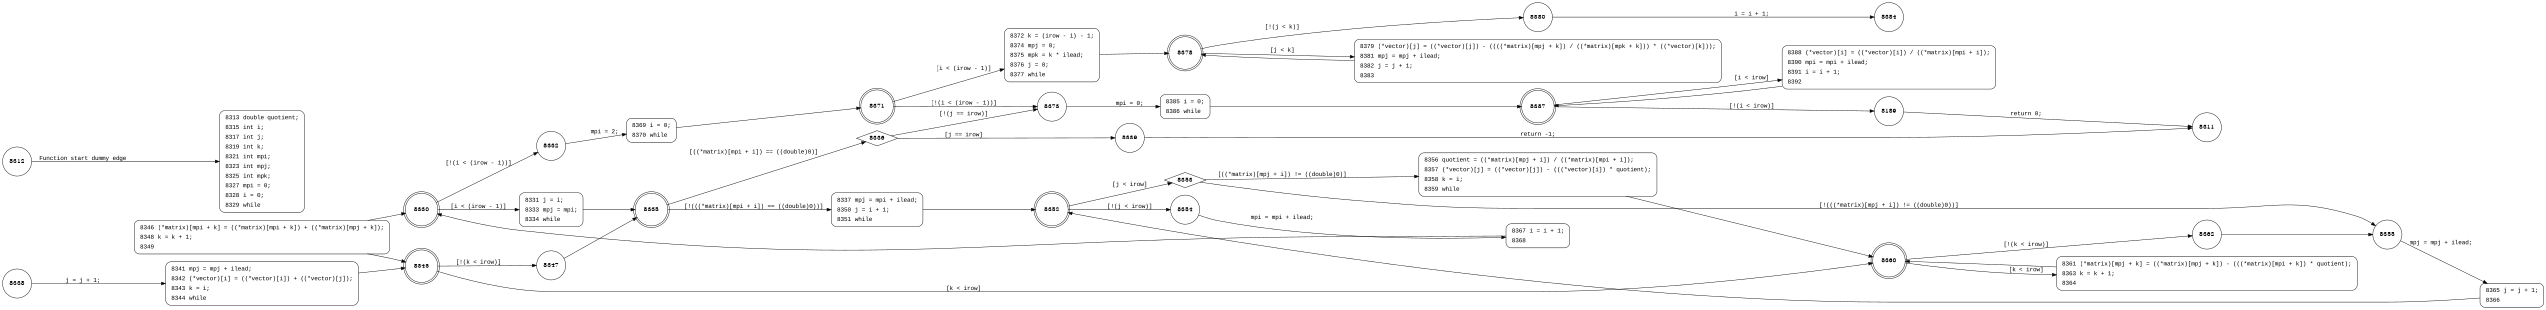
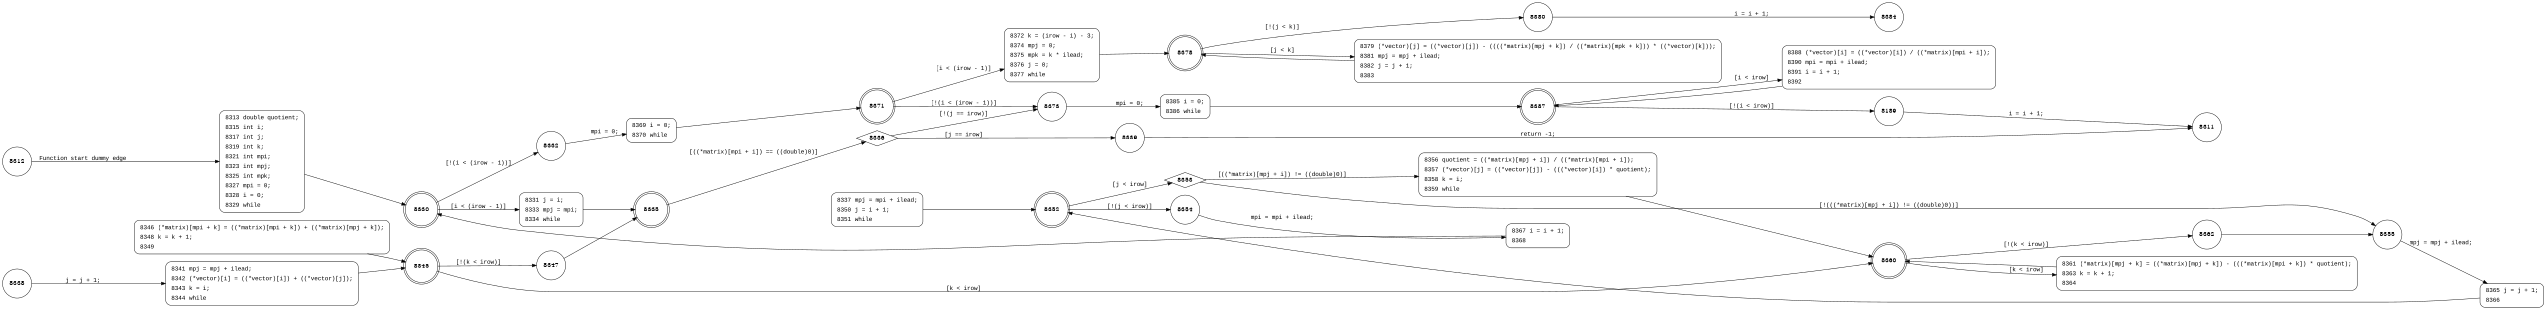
node "8372": text "k = (irow - i) - 1;" -> "k = (irow - i) - 3;"
edge "8189" -> "8311": label "return 0;" -> "i = i + 1;"
edge "8332" -> "8369": label "mpi = 2;" -> "mpi = 0;"
edge "8335" -> "8337": removed, label "[!(((*matrix)[mpi + i]) == ((double)0))]"
edge "8346" -> "8330": now "8313" -> "8330"
